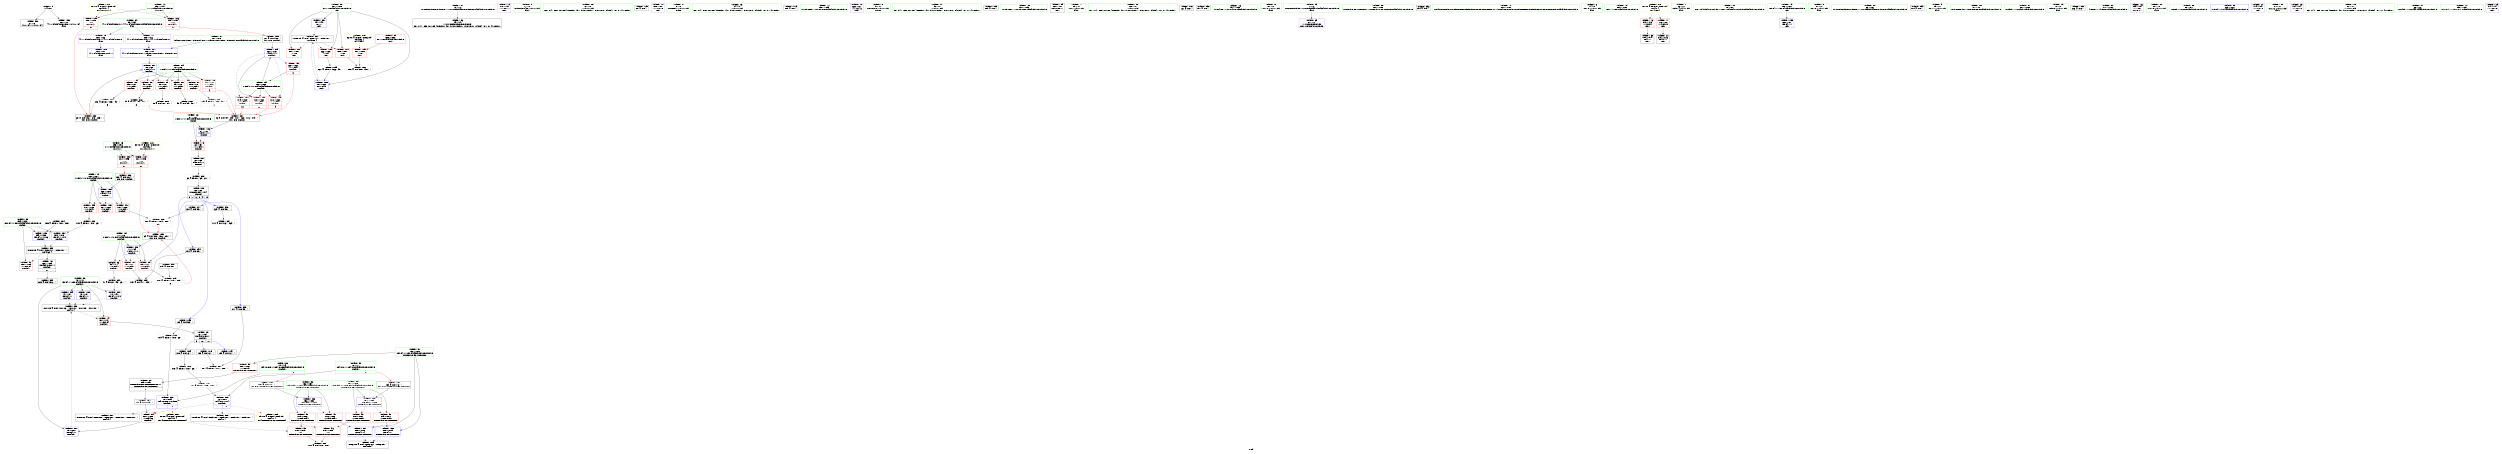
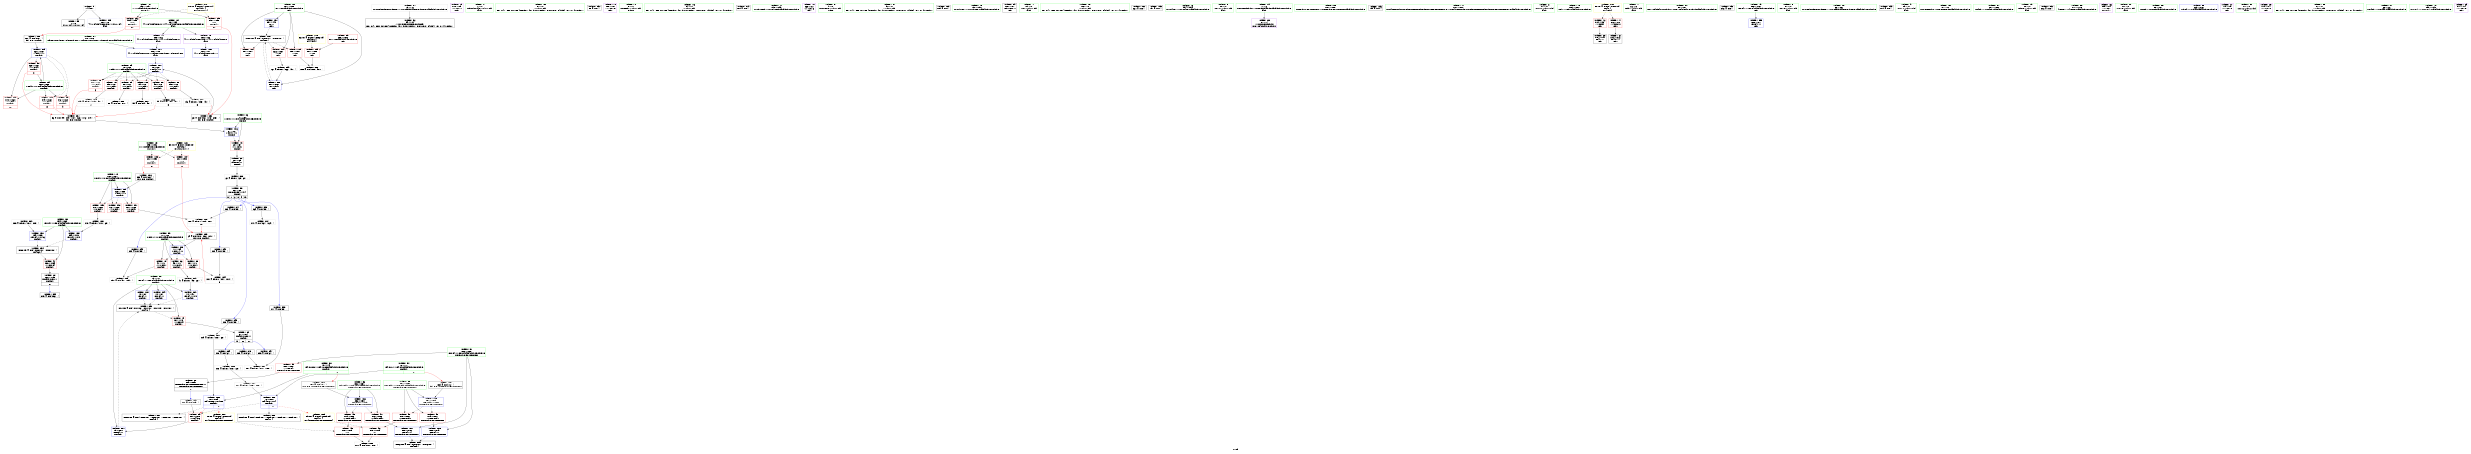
node "NodeID: 298": added
edge "NodeID: 58" -> "NodeID: 88": now "NodeID: 58" -> "NodeID: 291"
edge "NodeID: 230" -> "NodeID: 62": now "NodeID: 97" -> "NodeID: 62"
